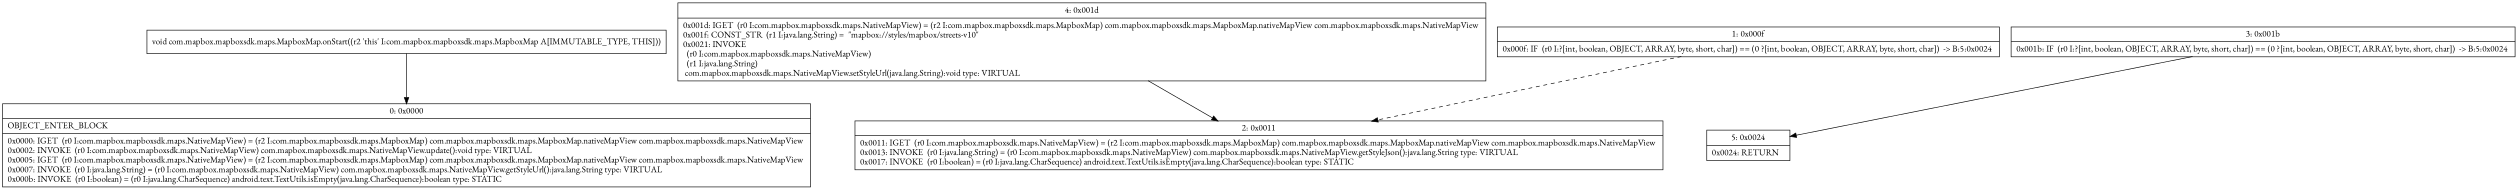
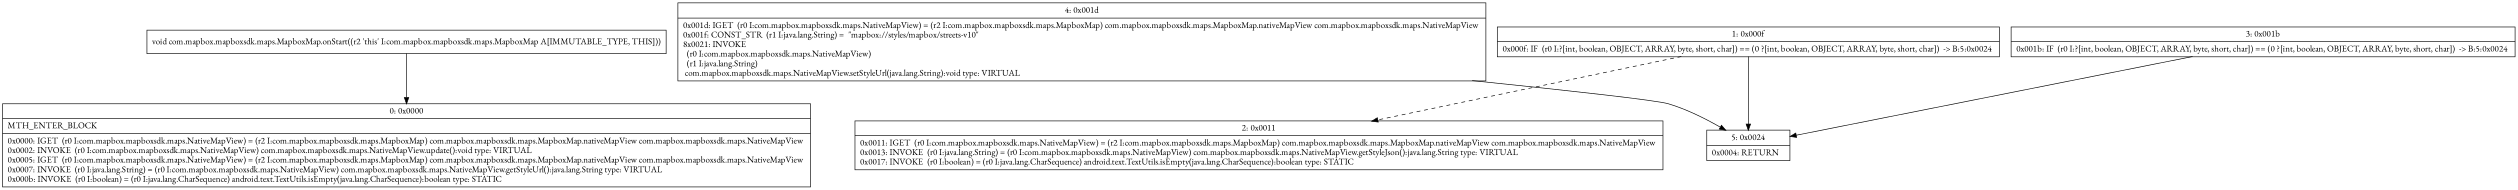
node "4: 0x001d": text "0x0021: INVOKE" -> "8x0021: INVOKE"
edge "1: 0x000f" -> "5: 0x0024": added
edge "4: 0x001d" -> "2: 0x0011": now "4: 0x001d" -> "5: 0x0024"
node "0: 0x0000": text "OBJECT_ENTER_BLOCK" -> "MTH_ENTER_BLOCK"
node "5: 0x0024": text "0x0024: RETURN" -> "0x0004: RETURN"
